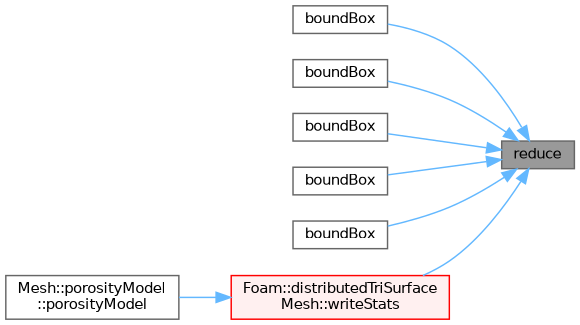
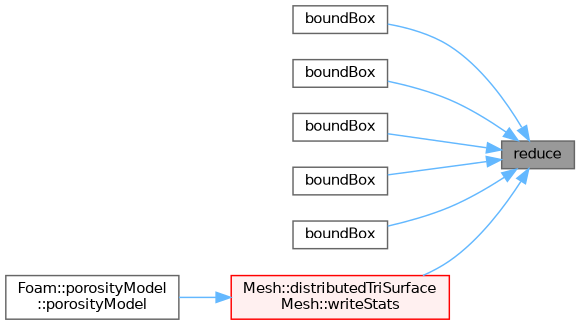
node "Mesh::porosityModel ::porosityModel": label "Mesh::porosityModel ::porosityModel" -> "Foam::porosityModel ::porosityModel"
node "Foam::distributedTriSurface Mesh::writeStats": label "Foam::distributedTriSurface Mesh::writeStats" -> "Mesh::distributedTriSurface Mesh::writeStats"
